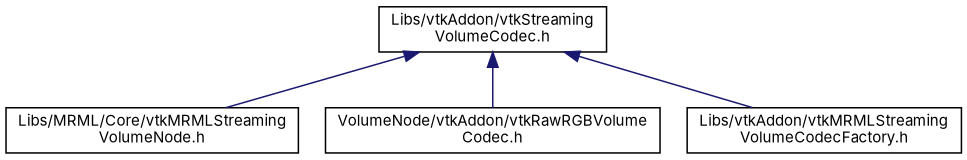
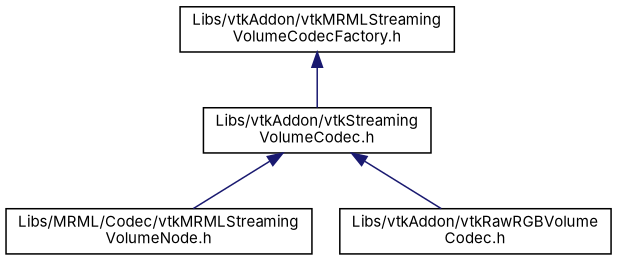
edge "Libs/vtkAddon/vtkMRMLStreaming VolumeCodecFactory.h" -> "Libs/vtkAddon/vtkStreaming VolumeCodec.h": reversed
node "Libs/MRML/Core/vtkMRMLStreaming VolumeNode.h": label "Libs/MRML/Core/vtkMRMLStreaming VolumeNode.h" -> "Libs/MRML/Codec/vtkMRMLStreaming VolumeNode.h"
node "VolumeNode/vtkAddon/vtkRawRGBVolume Codec.h": label "VolumeNode/vtkAddon/vtkRawRGBVolume Codec.h" -> "Libs/vtkAddon/vtkRawRGBVolume Codec.h"
